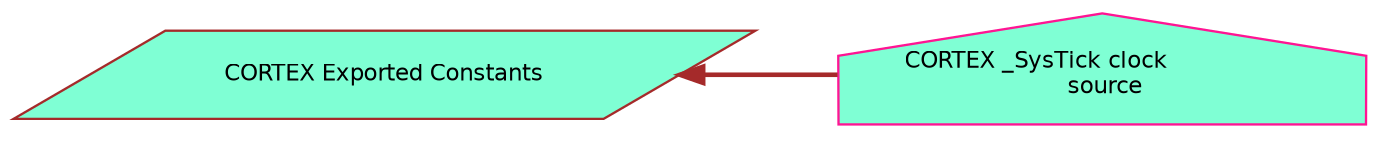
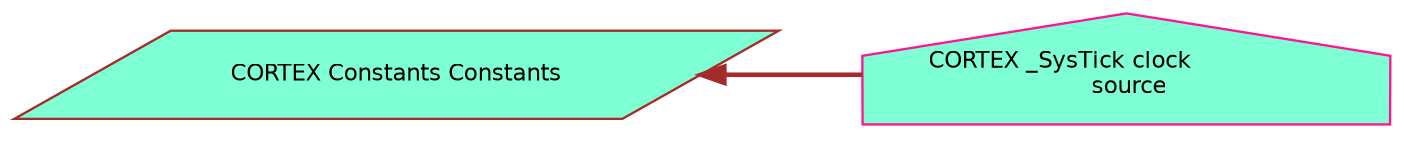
node "CORTEX Exported Constants": label "CORTEX Exported Constants" -> "CORTEX Constants Constants"
